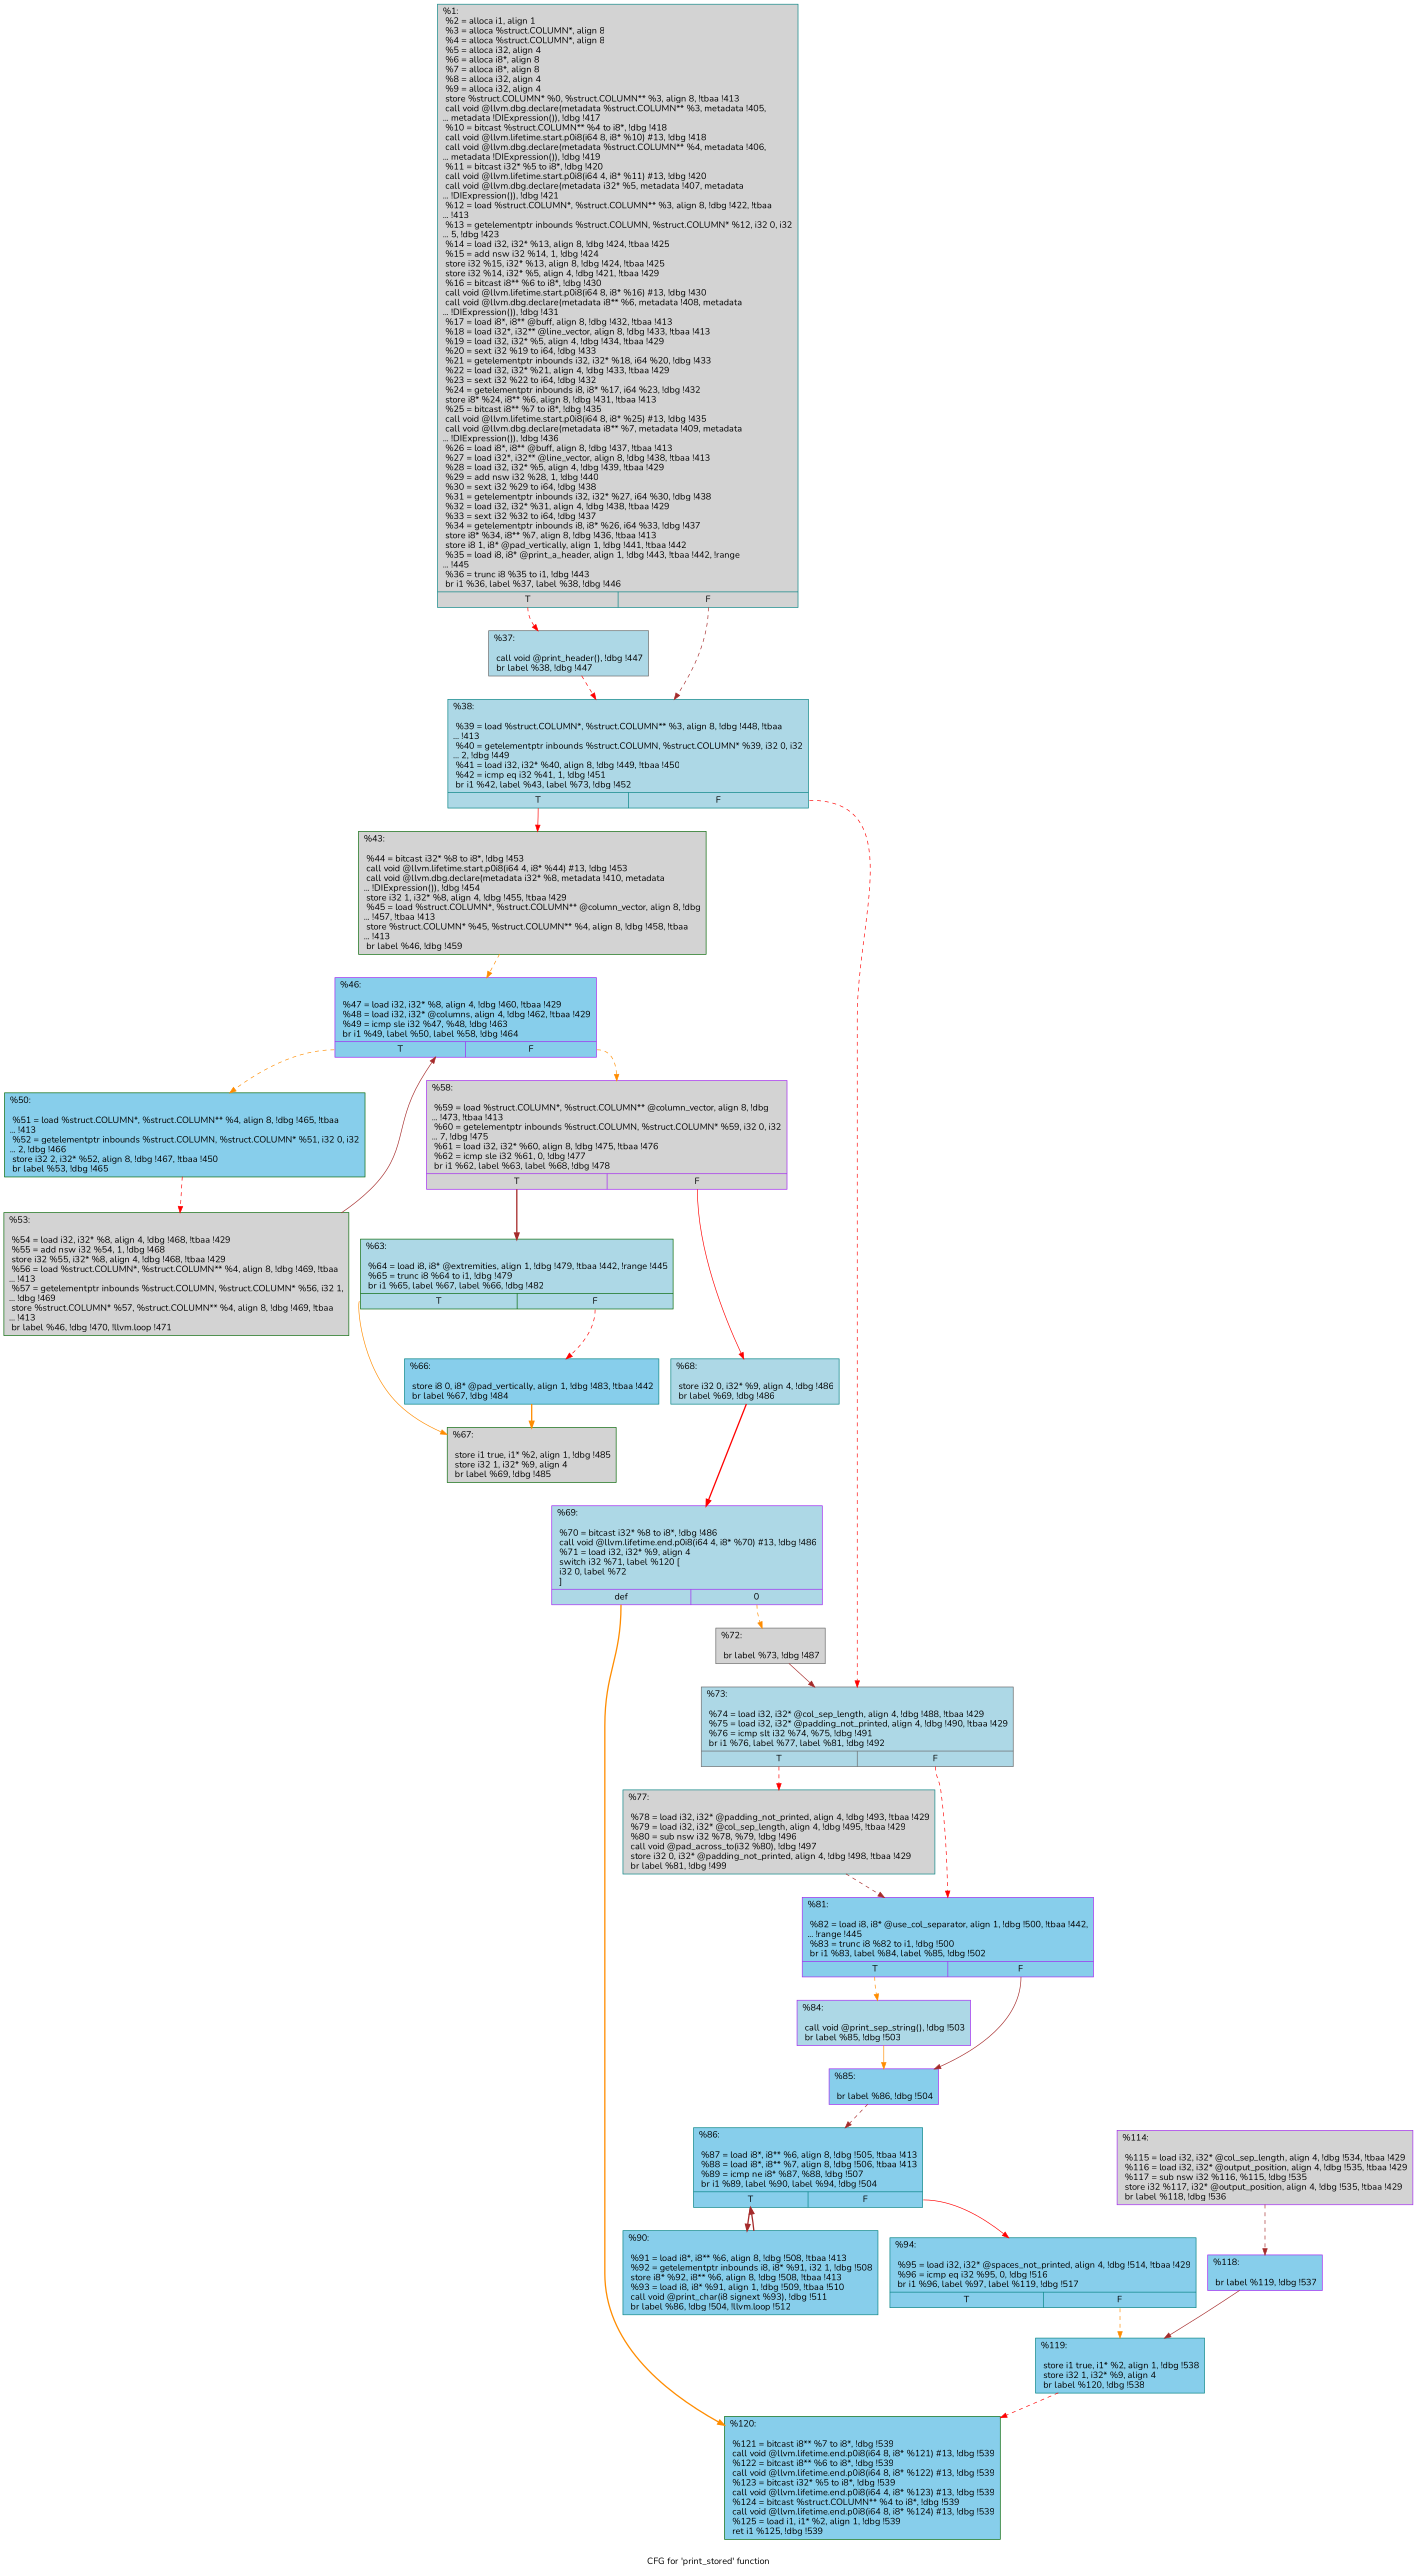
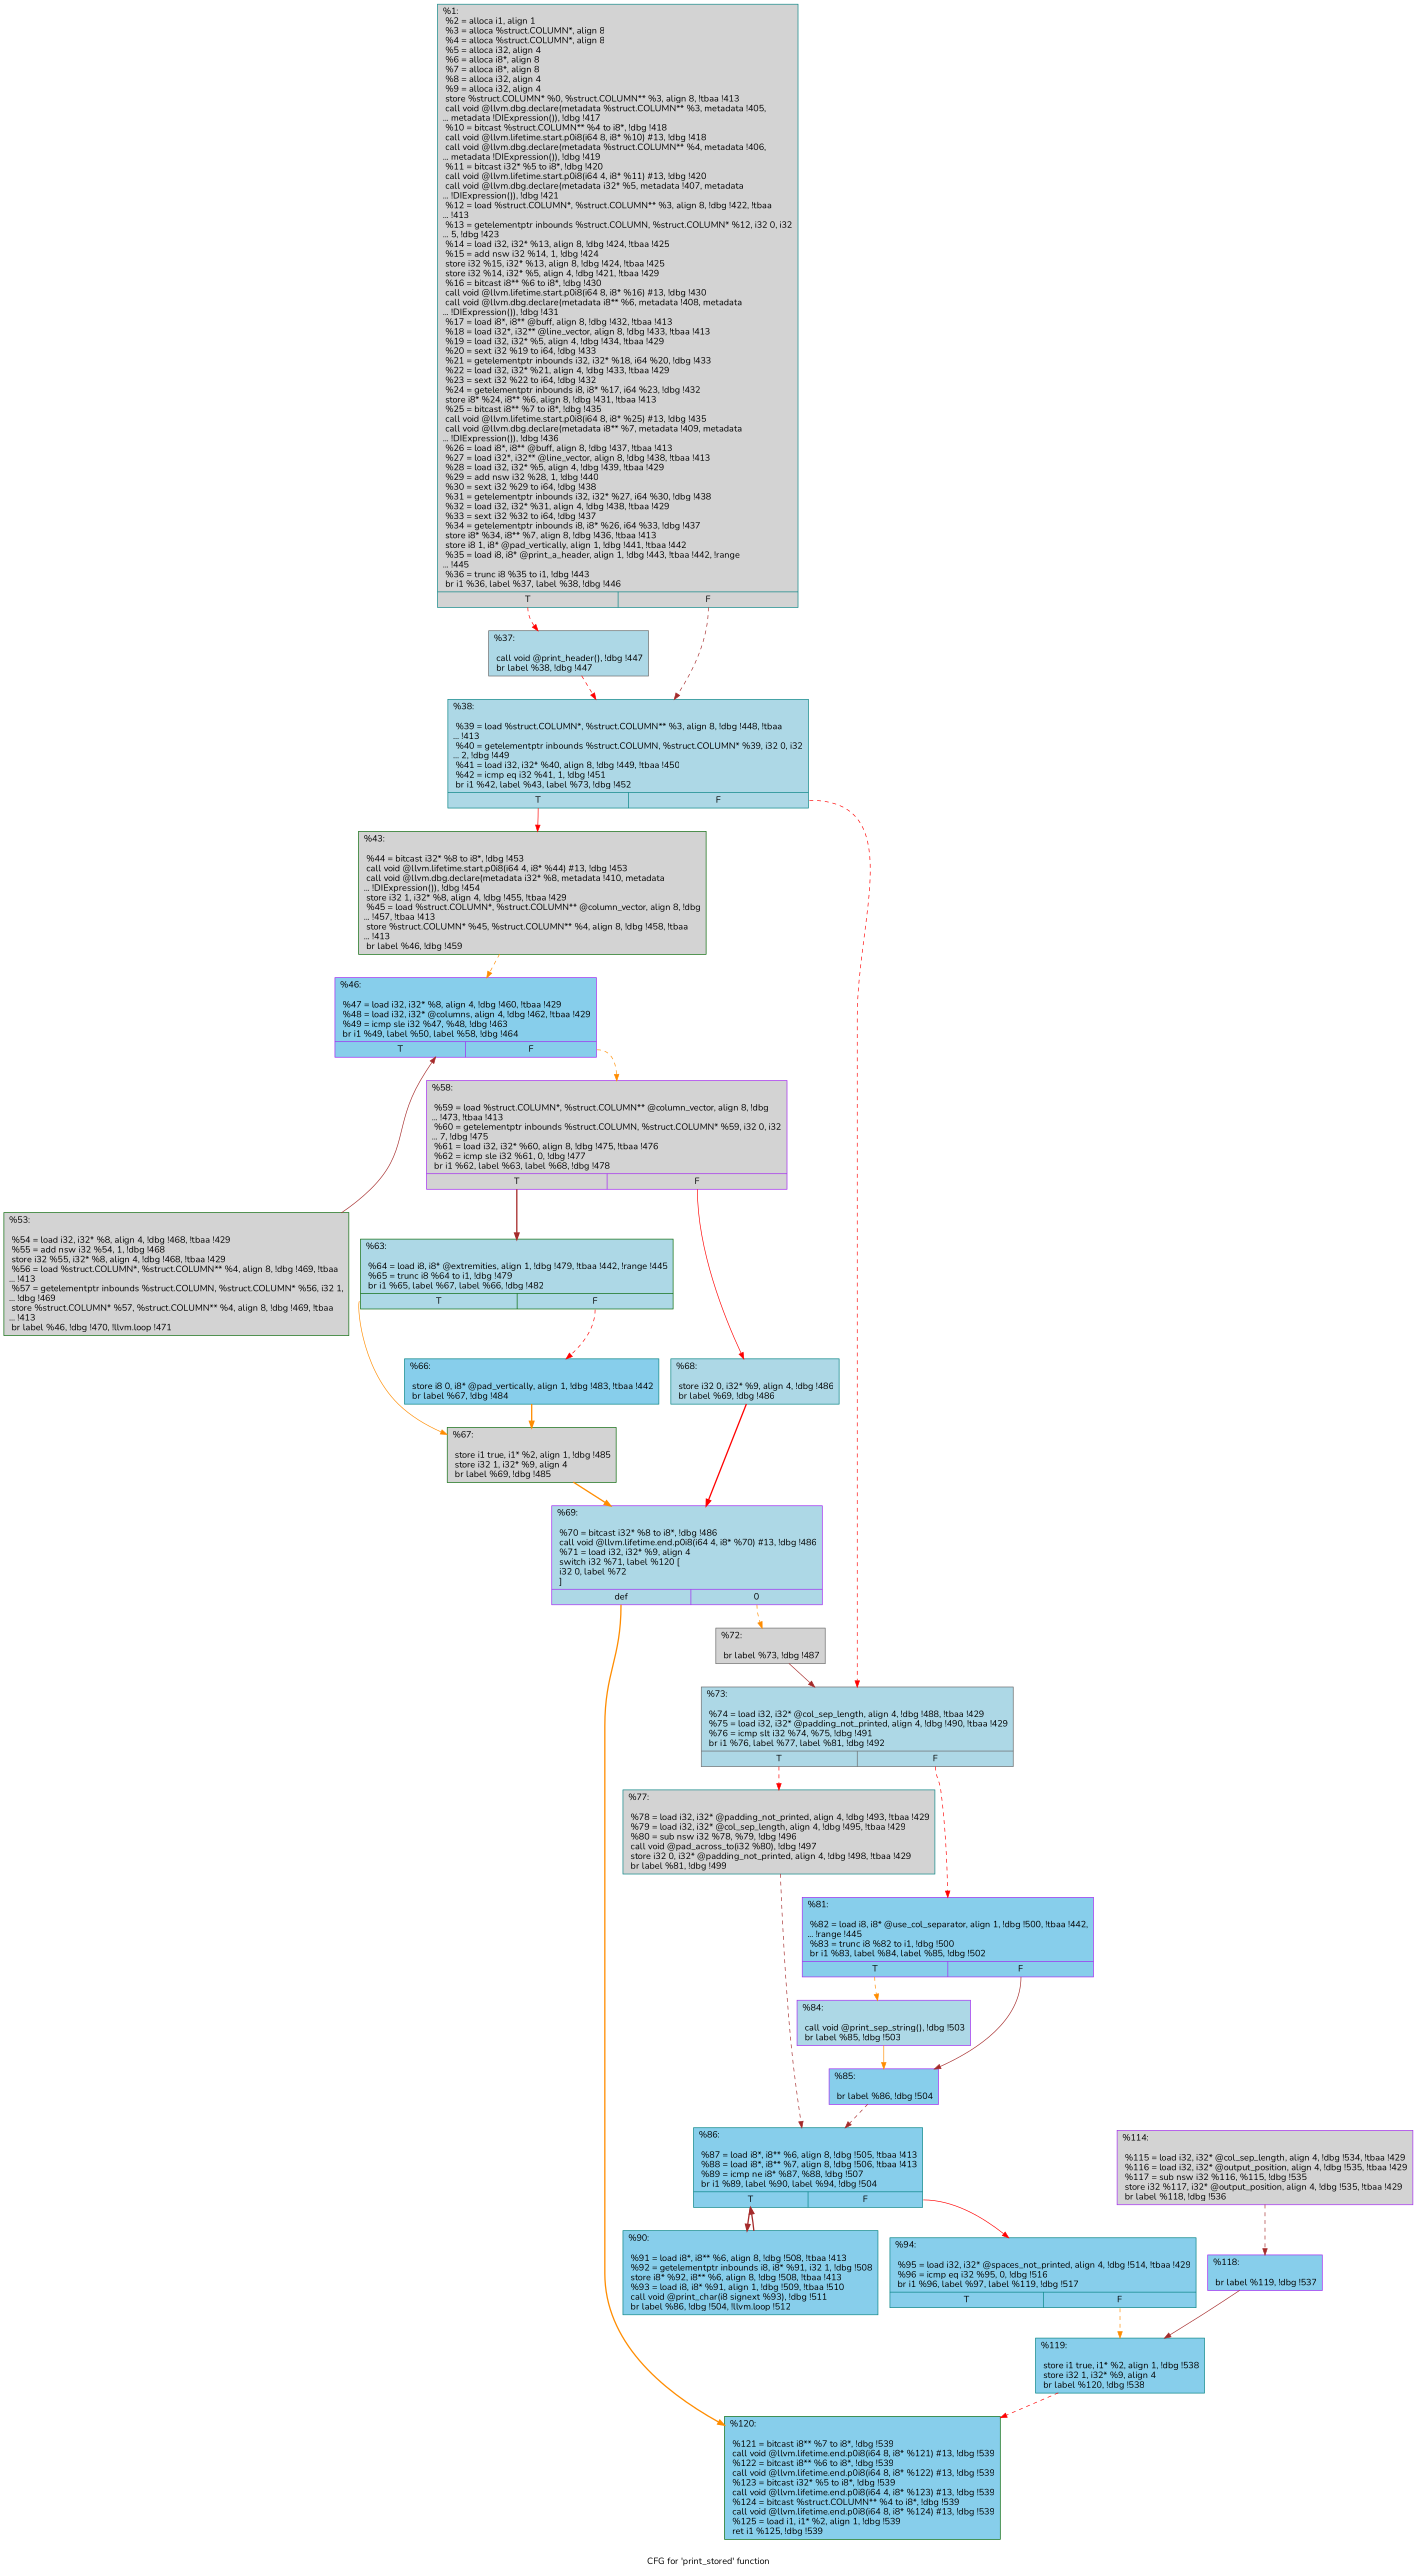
node "%50:": removed
edge "%67:" -> "%69:": added
edge "%77:" -> "%81:": now "%77:" -> "%86:"
